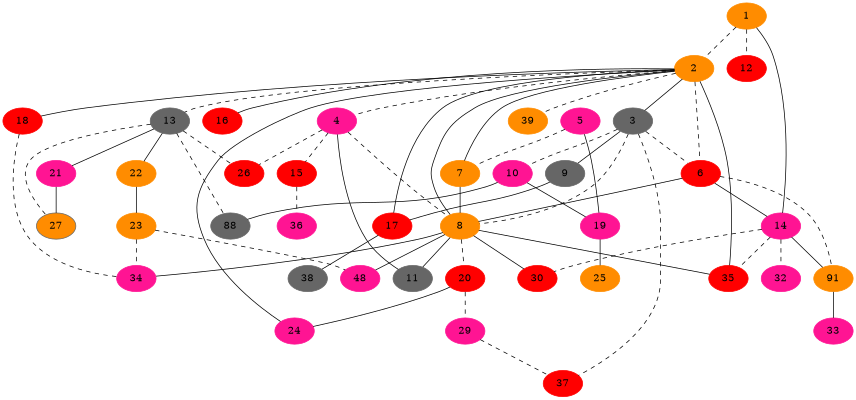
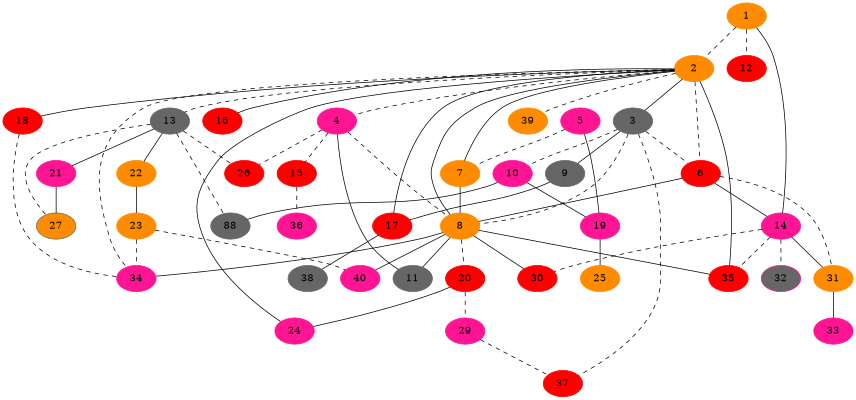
edge "2" -- "34": added
node "48": label "48" -> "40"
node "32": fillcolor deeppink -> gray40
node "91": label "91" -> "31"
